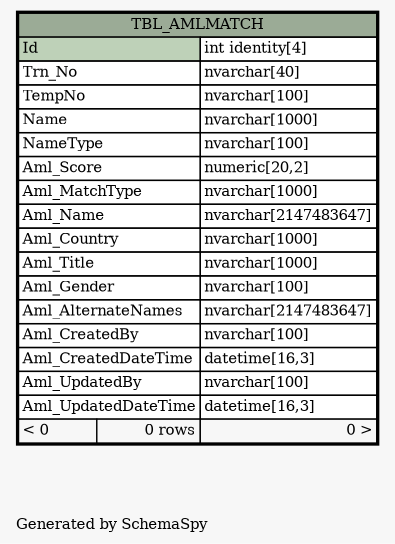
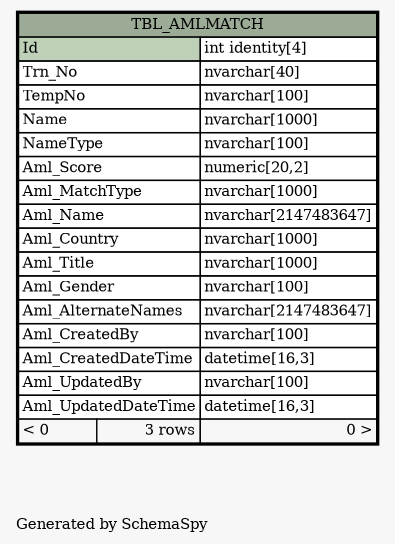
node "TBL_AMLMATCH": text "0 rows" -> "3 rows"
